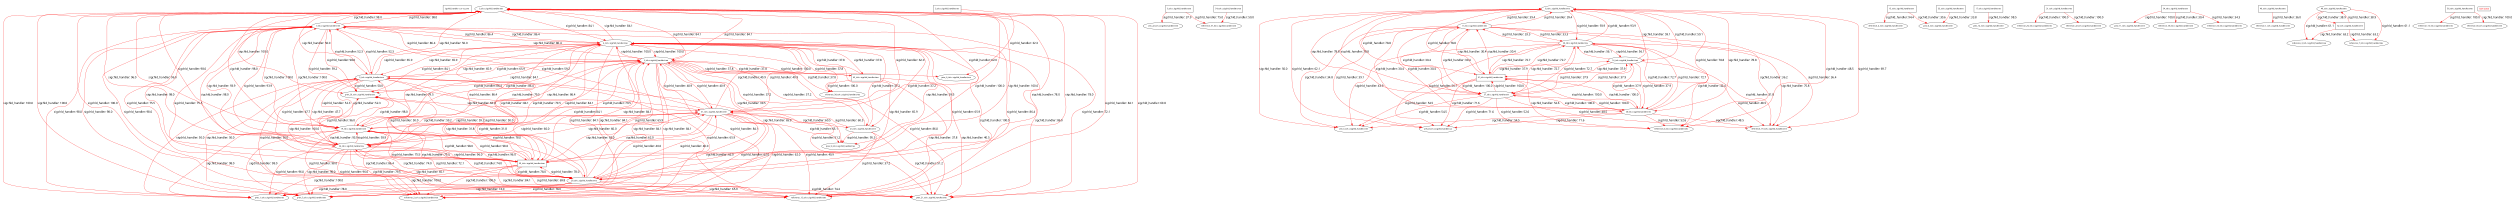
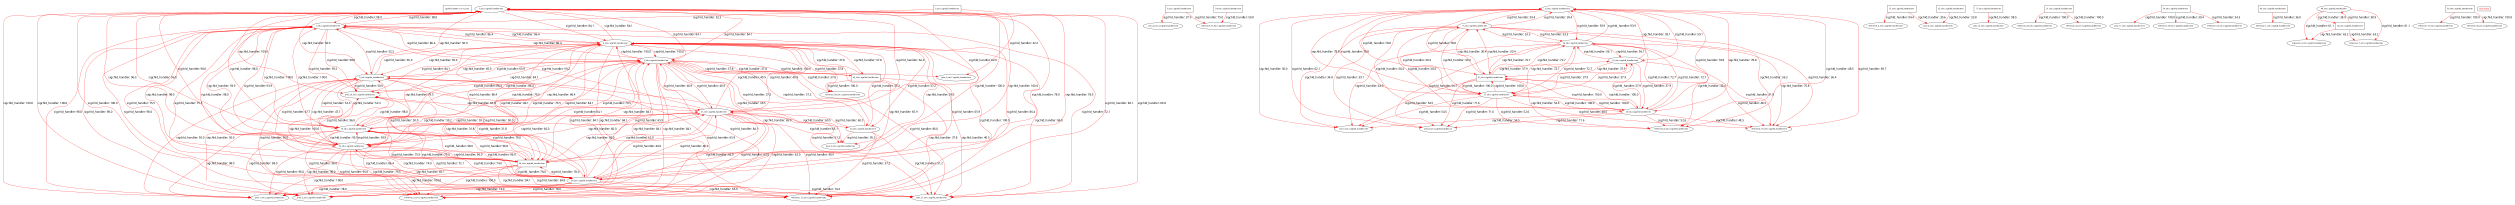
edge "9_tsh.c.sigchld_handler.tree" -> "1_tsh.c.sigchld_handler.tree": now "2_tsh.c.sigchld_handler.tree" -> "1_tsh.c.sigchld_handler.tree"
